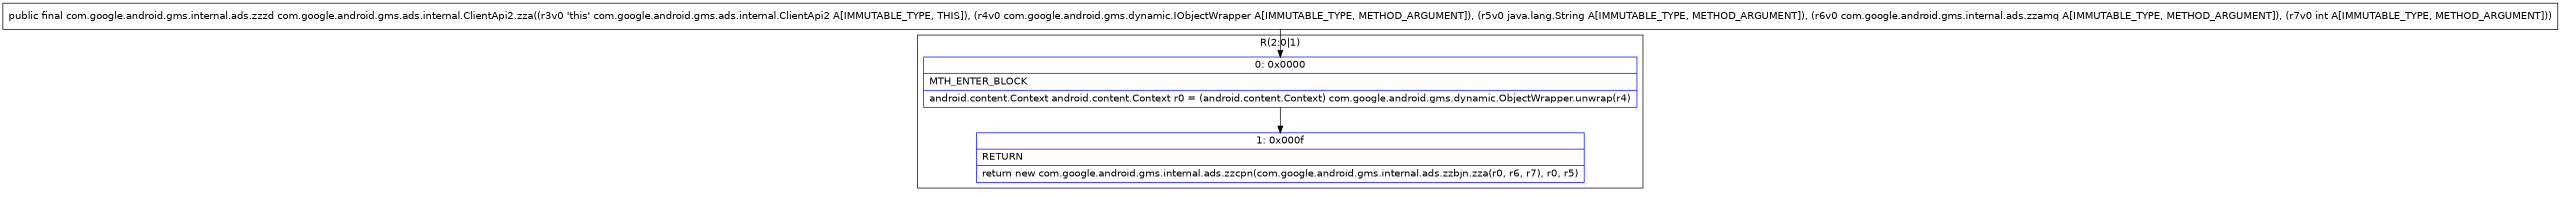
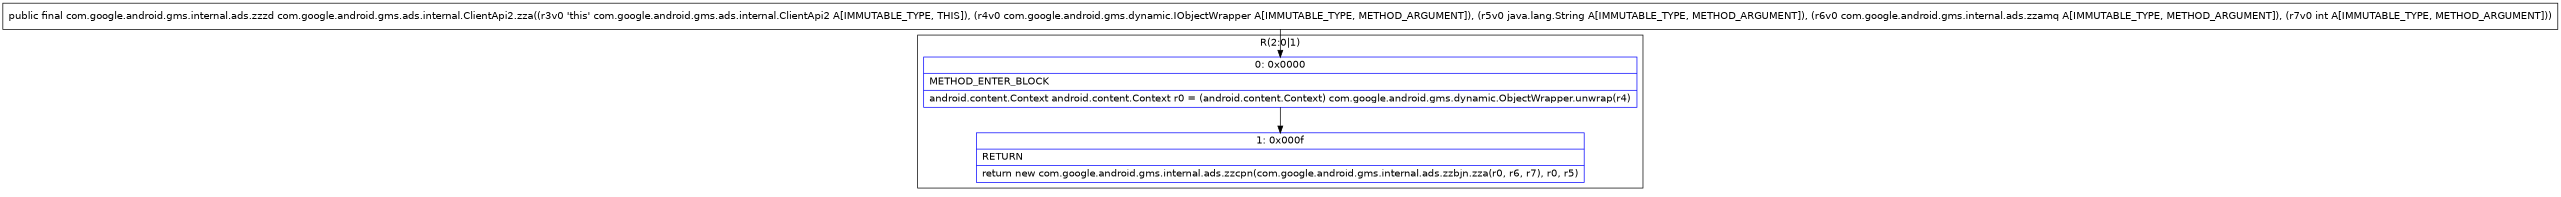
node "0: 0x0000": text "MTH_ENTER_BLOCK" -> "METHOD_ENTER_BLOCK"
